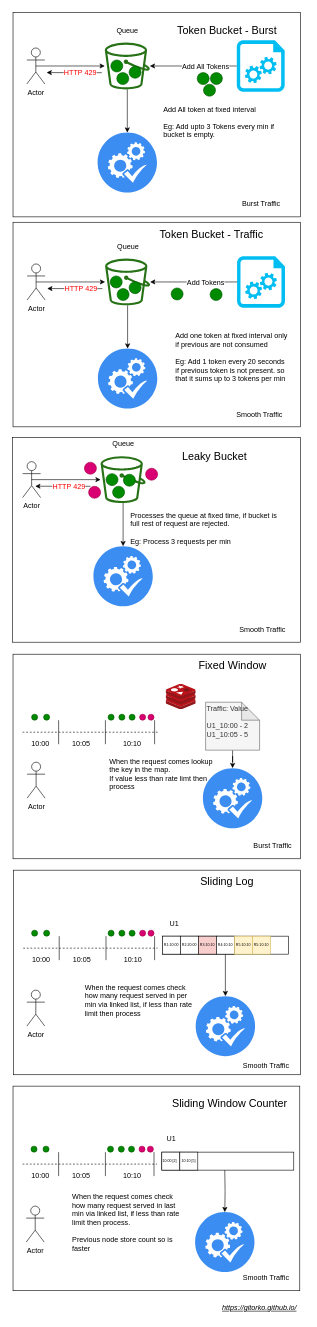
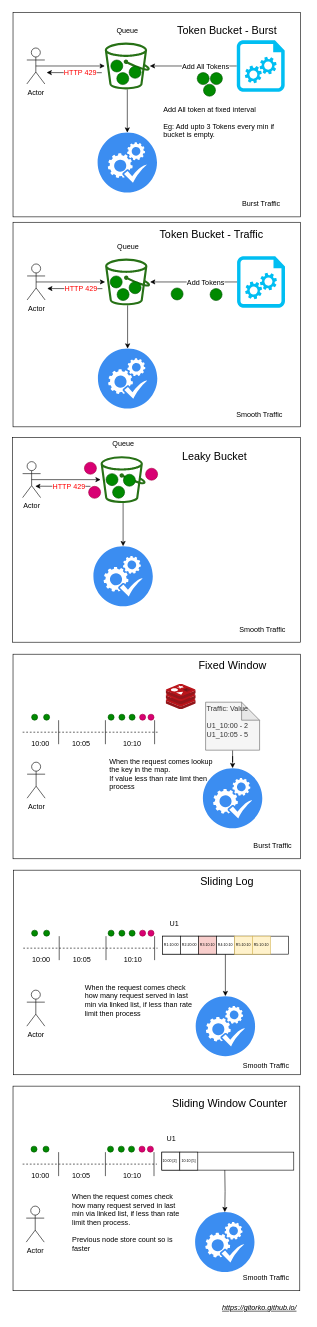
node "Add one token at fixed interval only if previous are not consumed Eg: Add 1 token every 20 seconds if previous token is not present. so that it sums up to 3 tokens per min": removed
node "Processes the queue at fixed time, if bucket is full rest of request are rejected. Eg: Process 3 requests per min": removed
node "When the request comes check how many request served in per min via linked list, if less than rate limit then process": label "When the request comes check how many request served in per min via linked list, if less than rate limit then process" -> "When the request comes check how many request served in last min via linked list, if less than rate limit then process"
